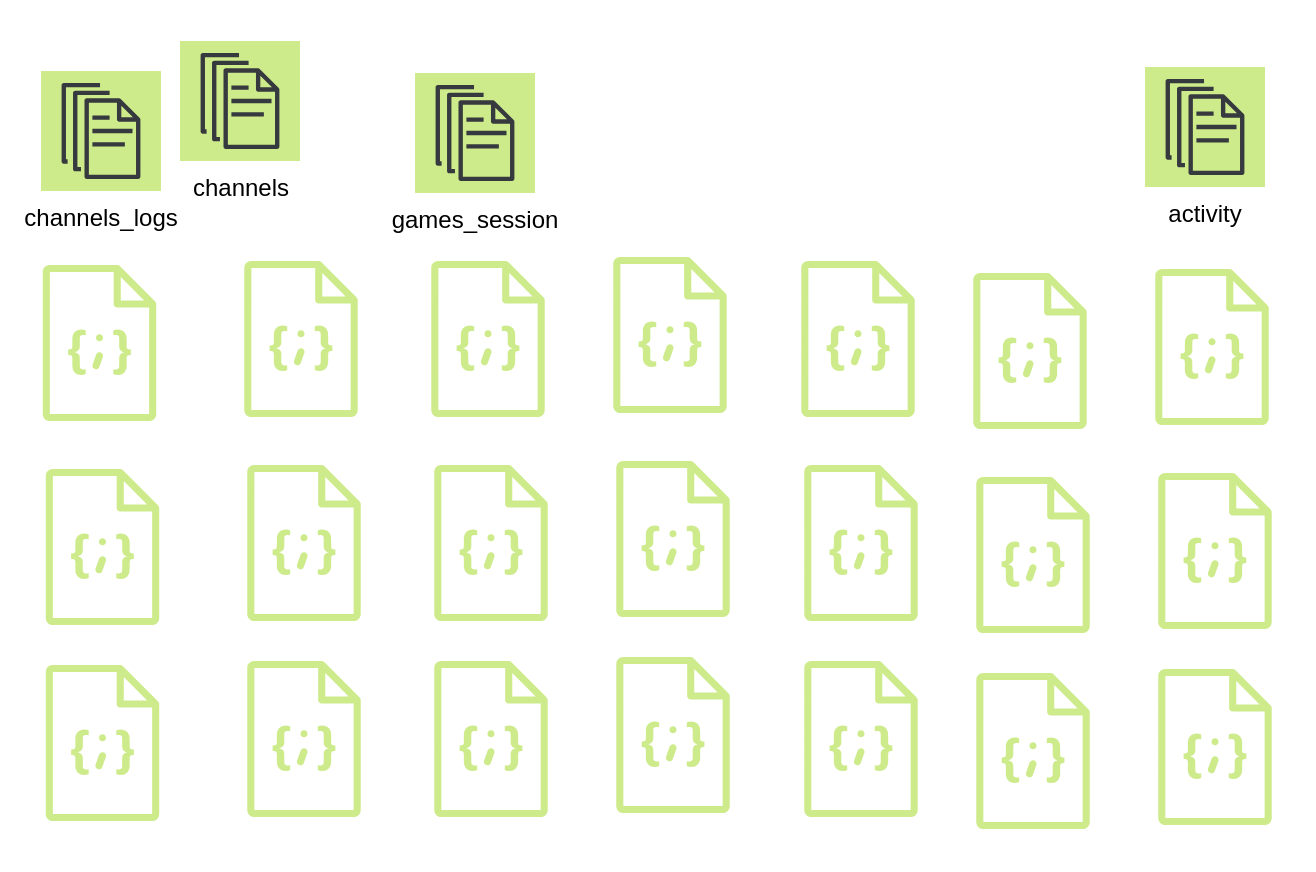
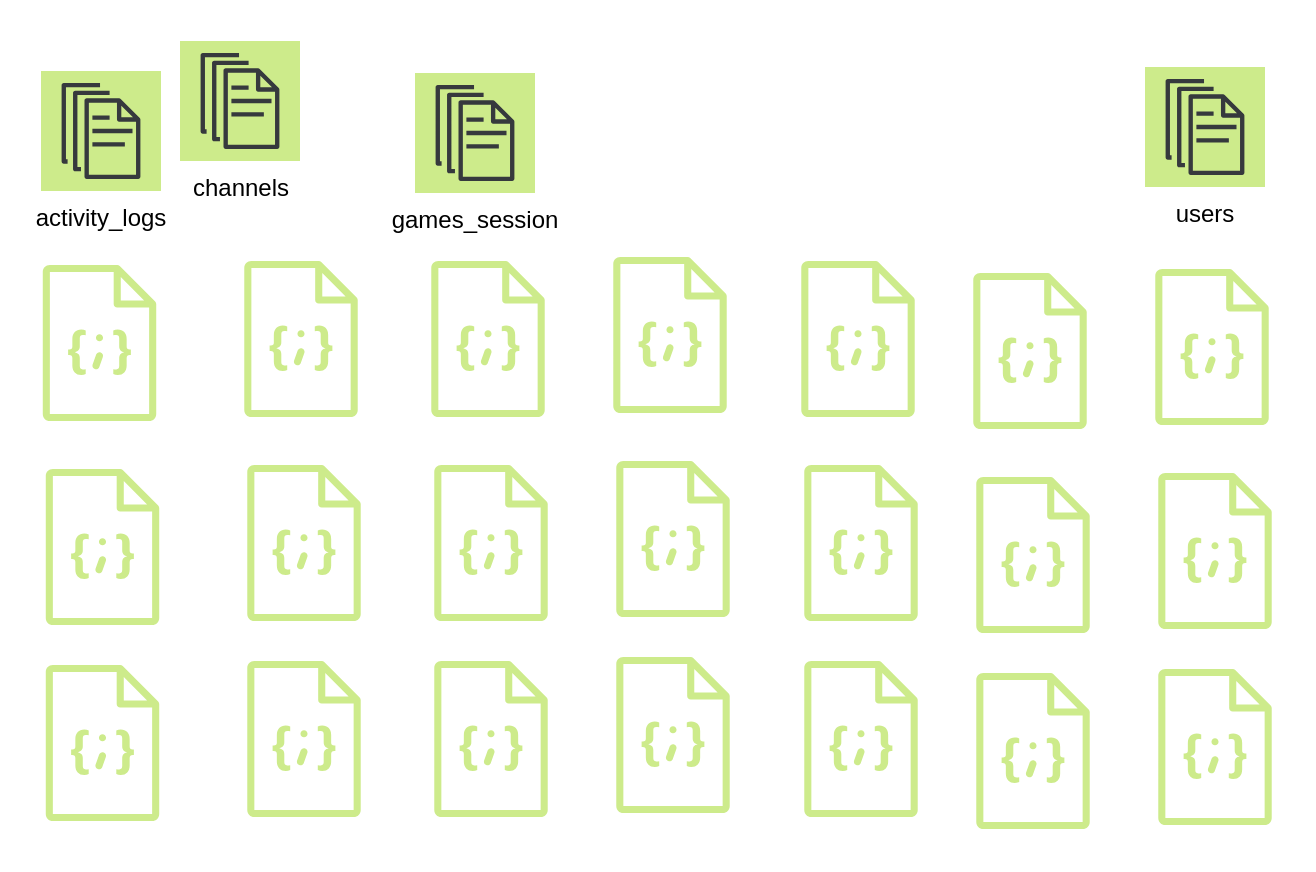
node "activity": label "activity" -> "users"
node "channels_logs": label "channels_logs" -> "activity_logs"
